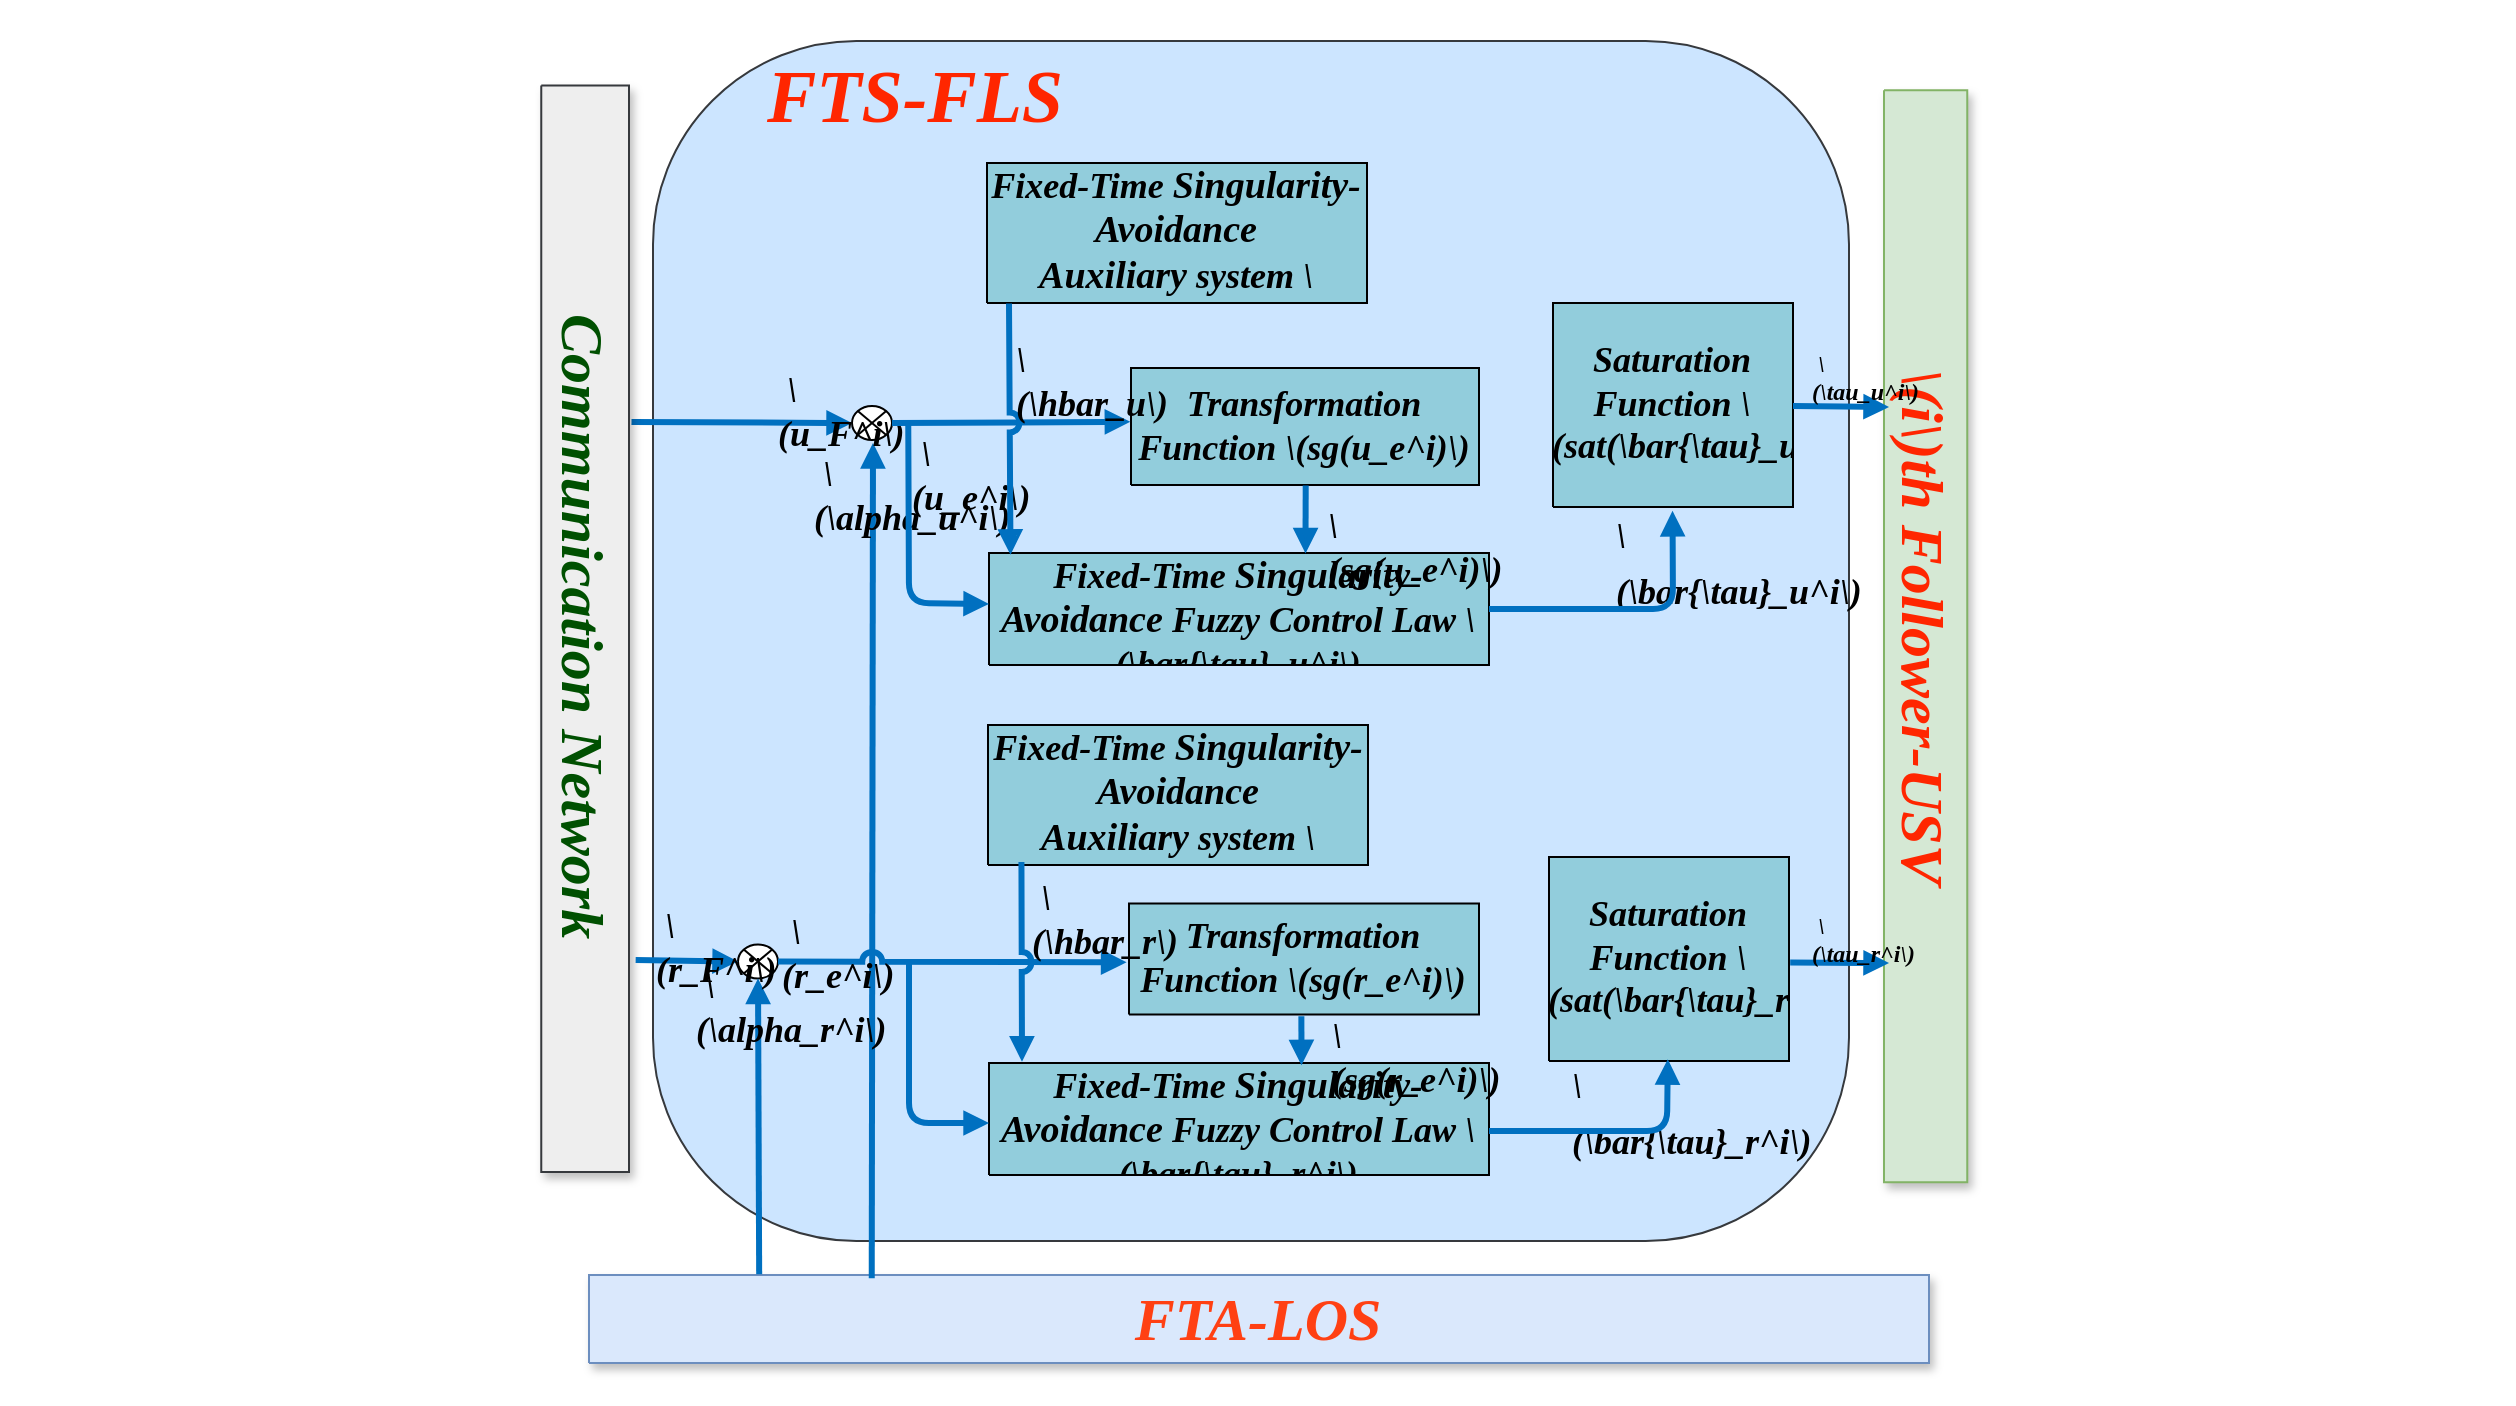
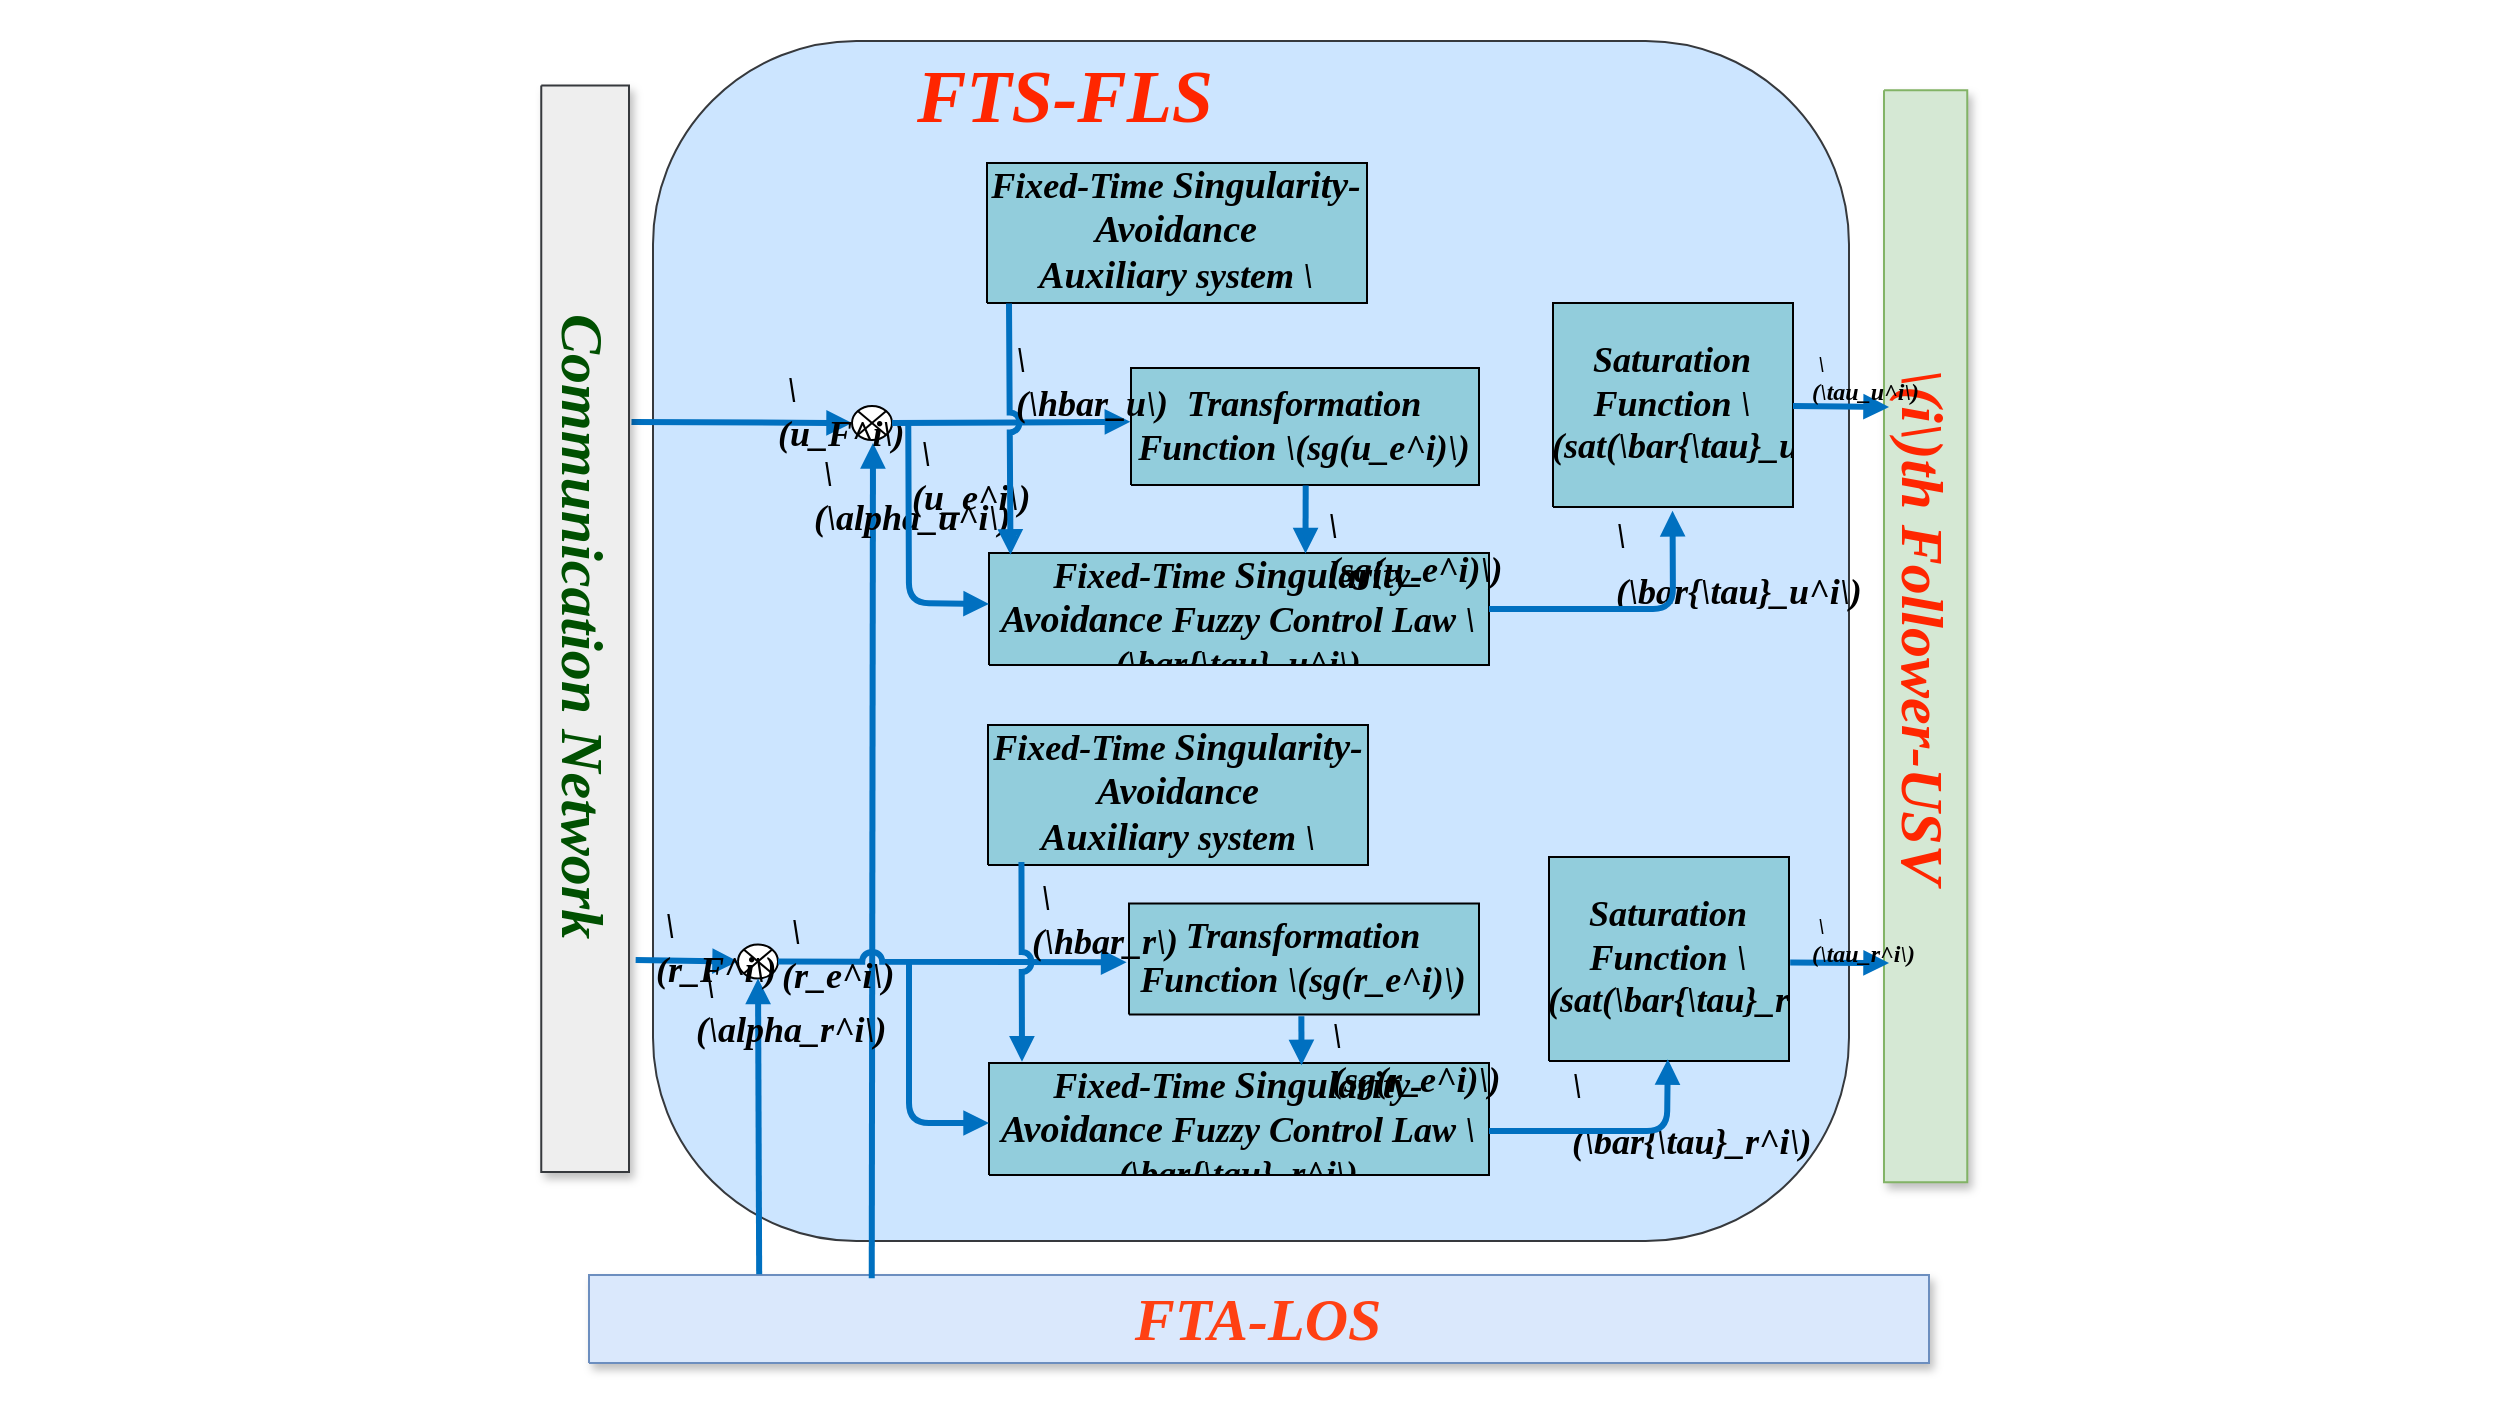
node "FTS-FLS": moved (916, 98) -> (1066, 98)
